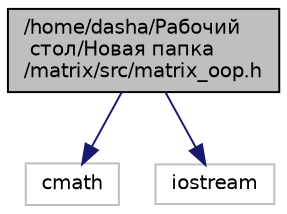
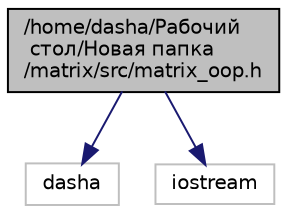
node "cmath": label "cmath" -> "dasha"
